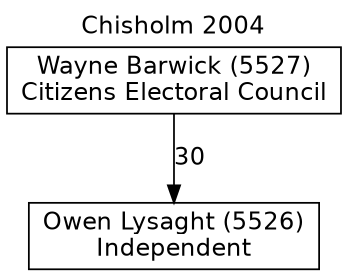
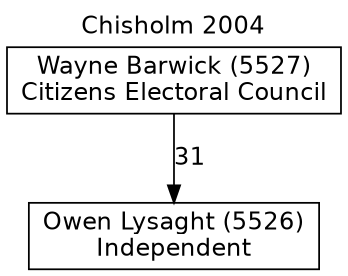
edge "Wayne Barwick (5527) Citizens Electoral Council" -> "Owen Lysaght (5526) Independent": label "30" -> "31"
